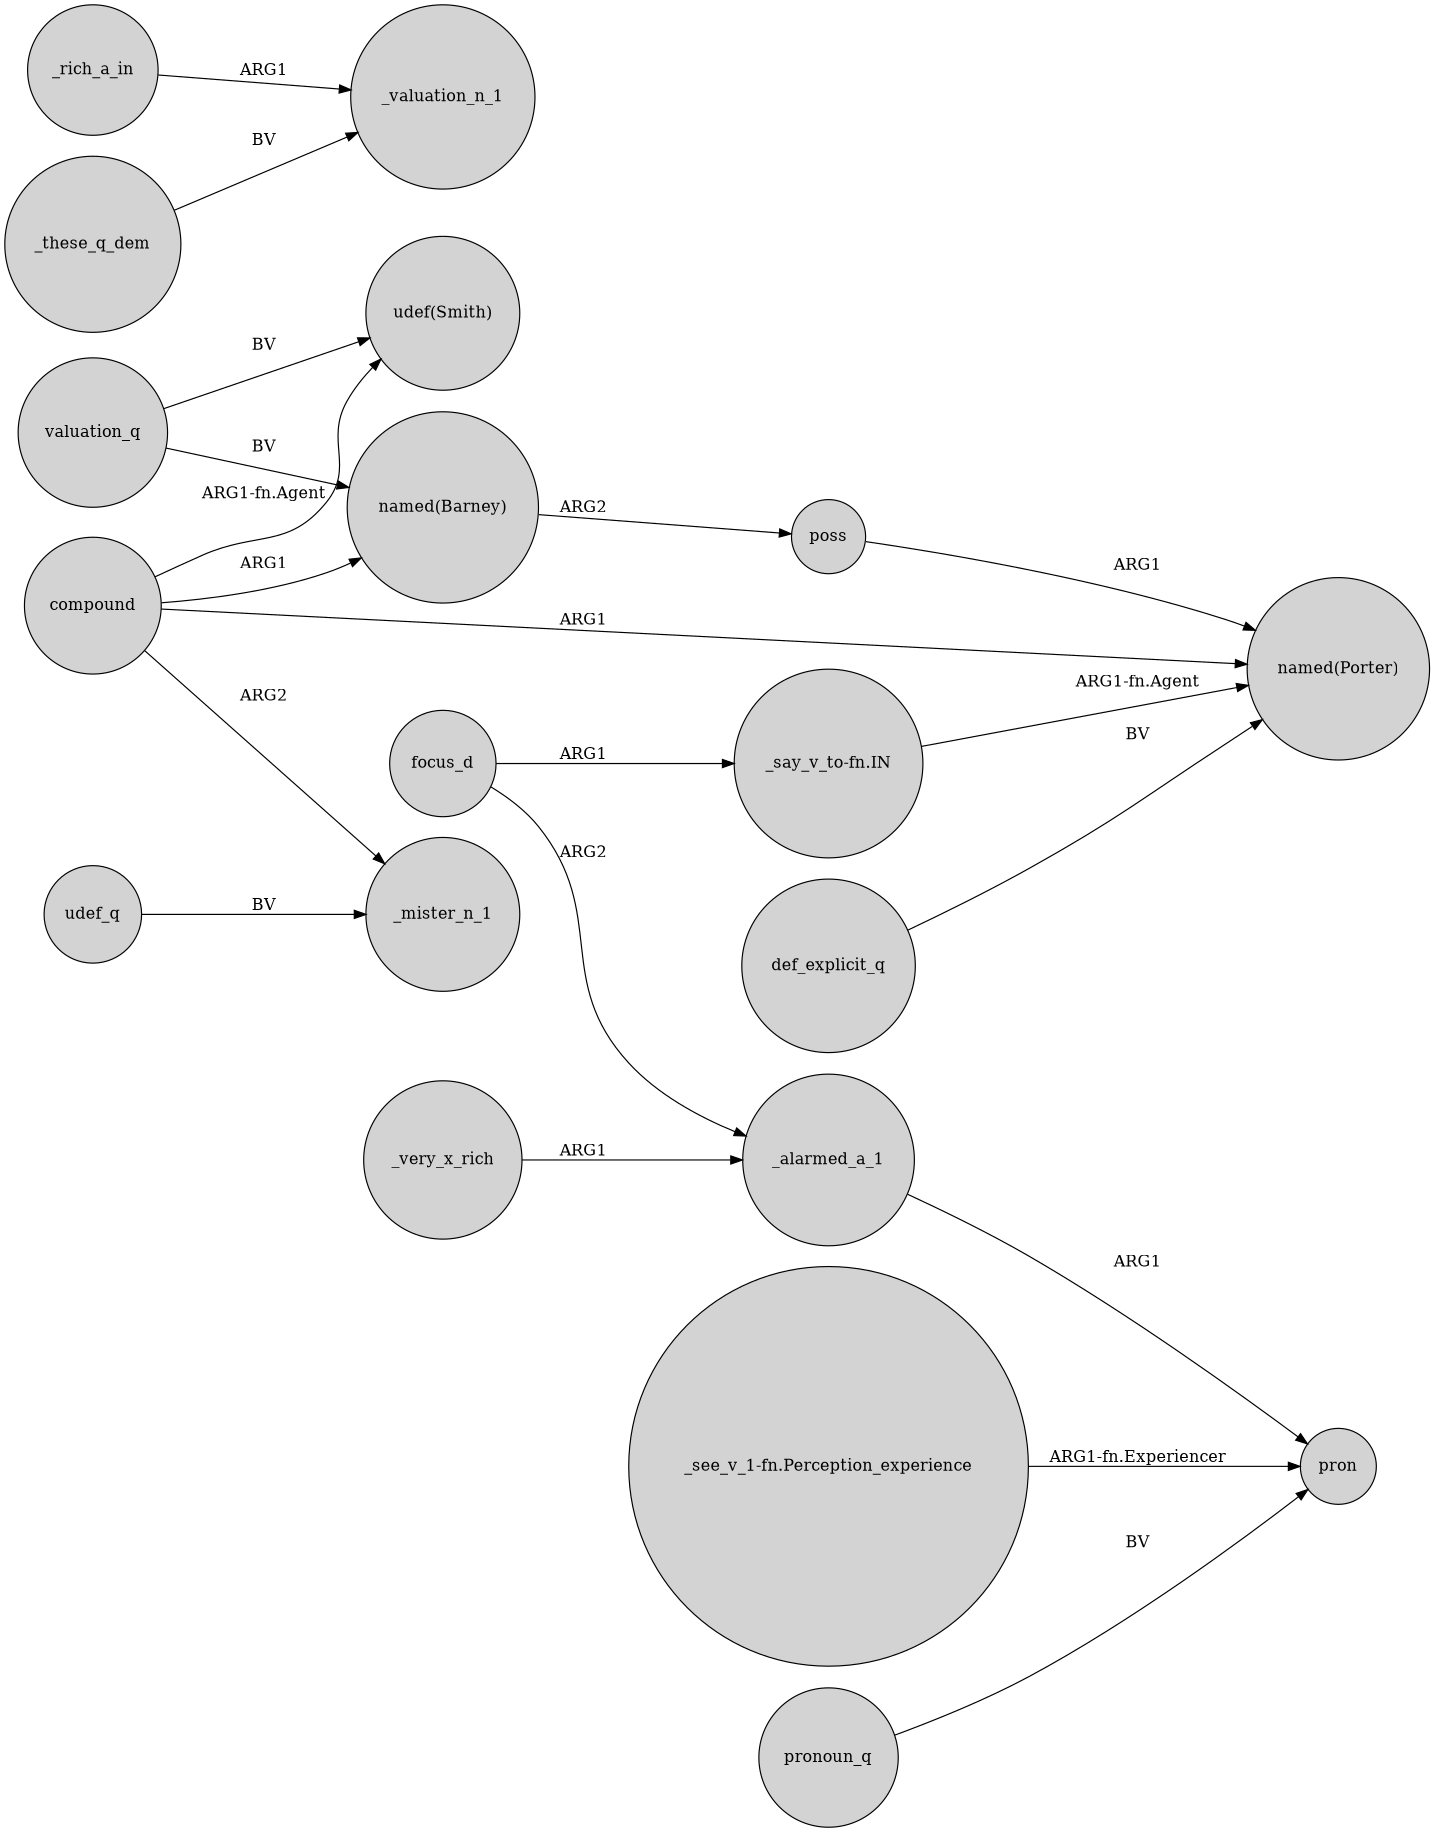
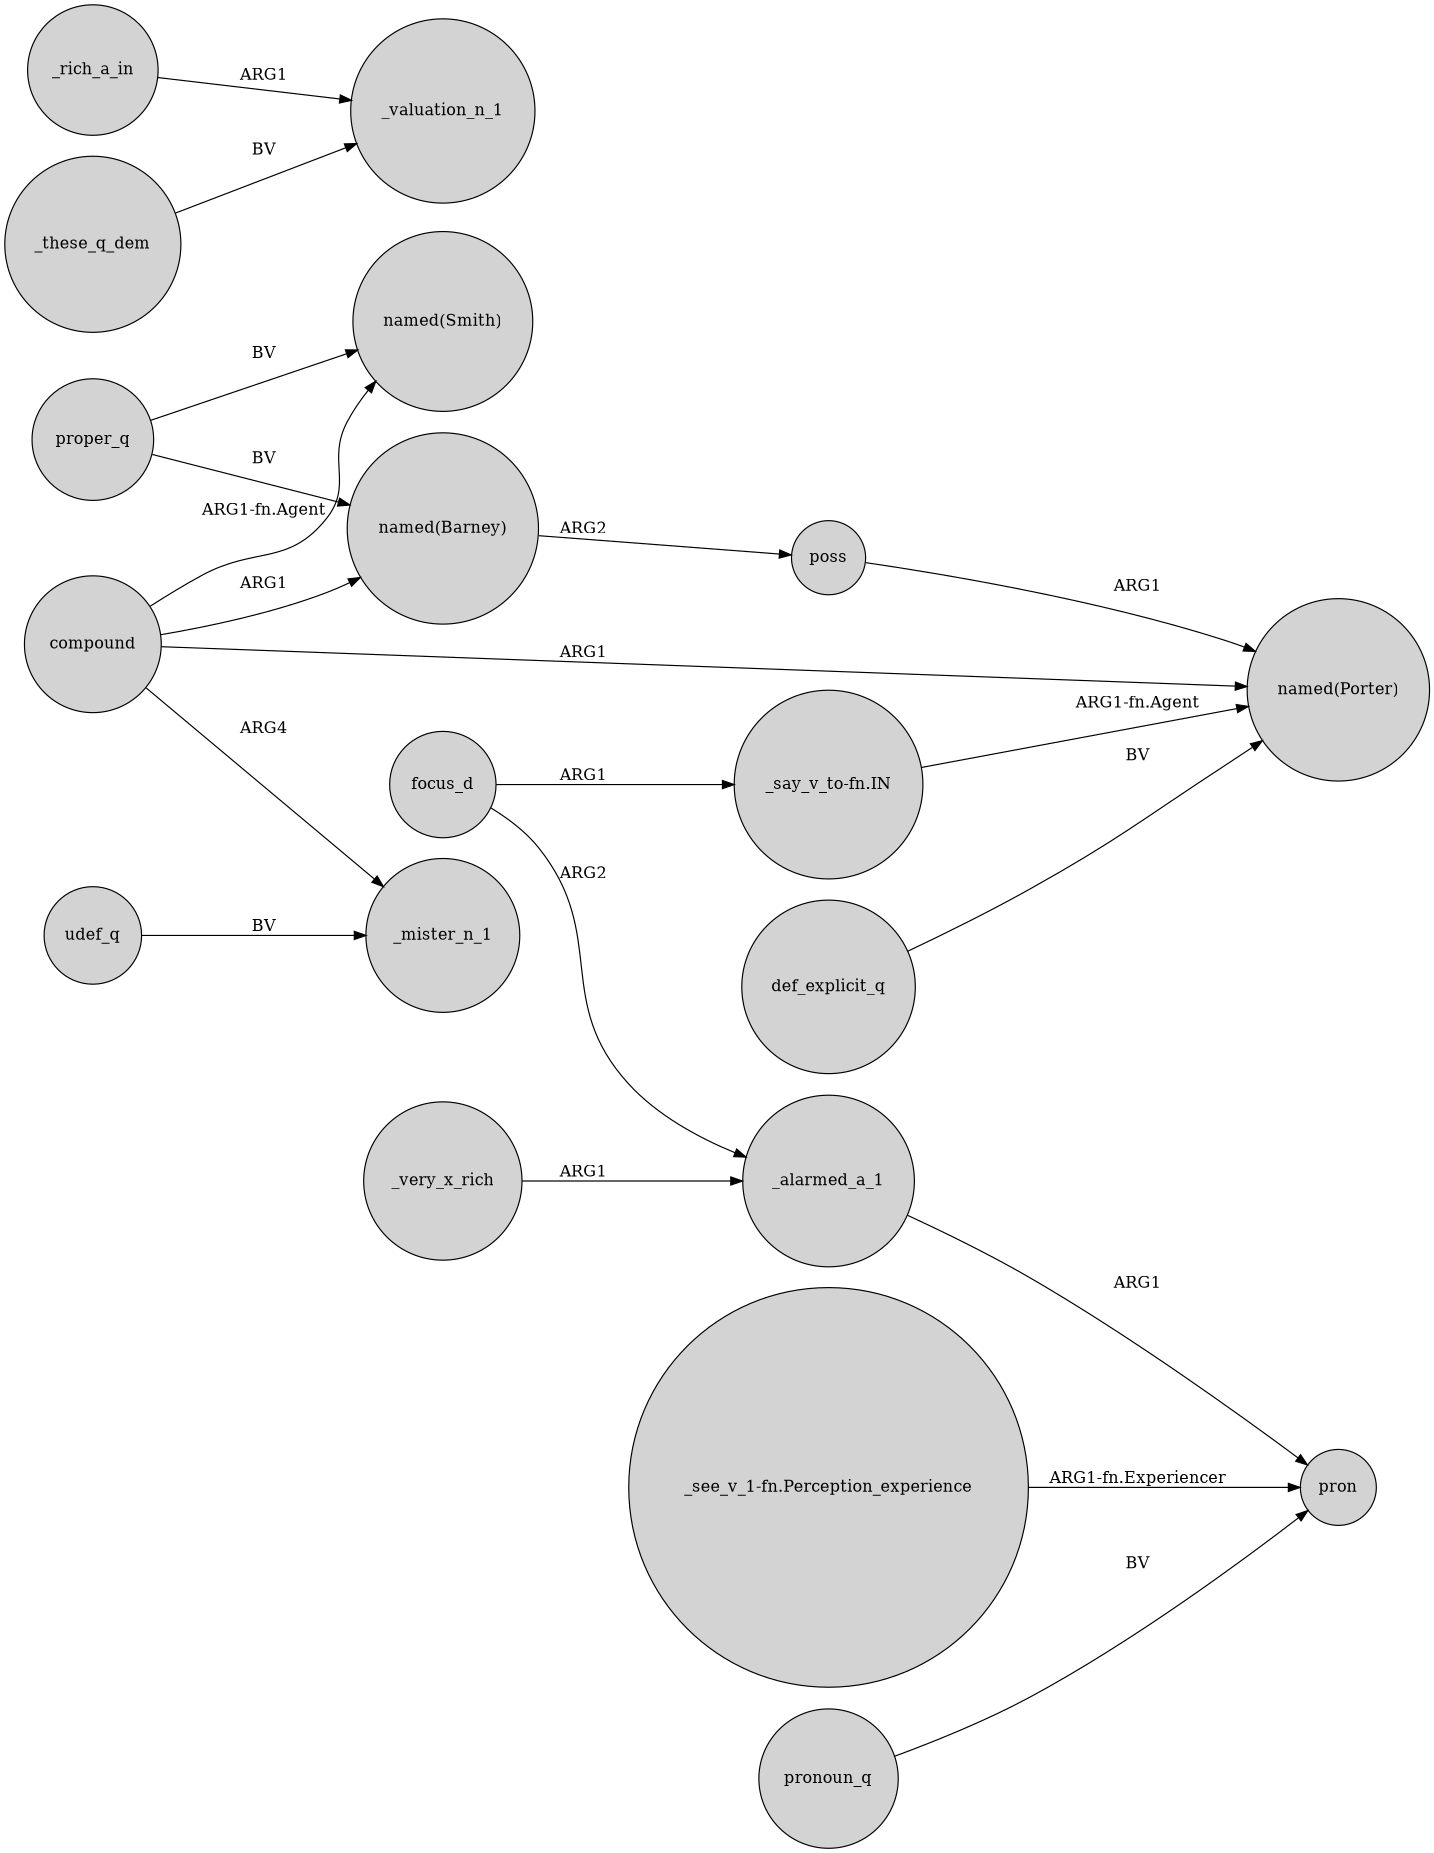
node "udef(Smith)": label "udef(Smith)" -> "named(Smith)"
node "valuation_q": label "valuation_q" -> "proper_q"
edge "compound" -> "_mister_n_1": label "ARG2" -> "ARG4"
